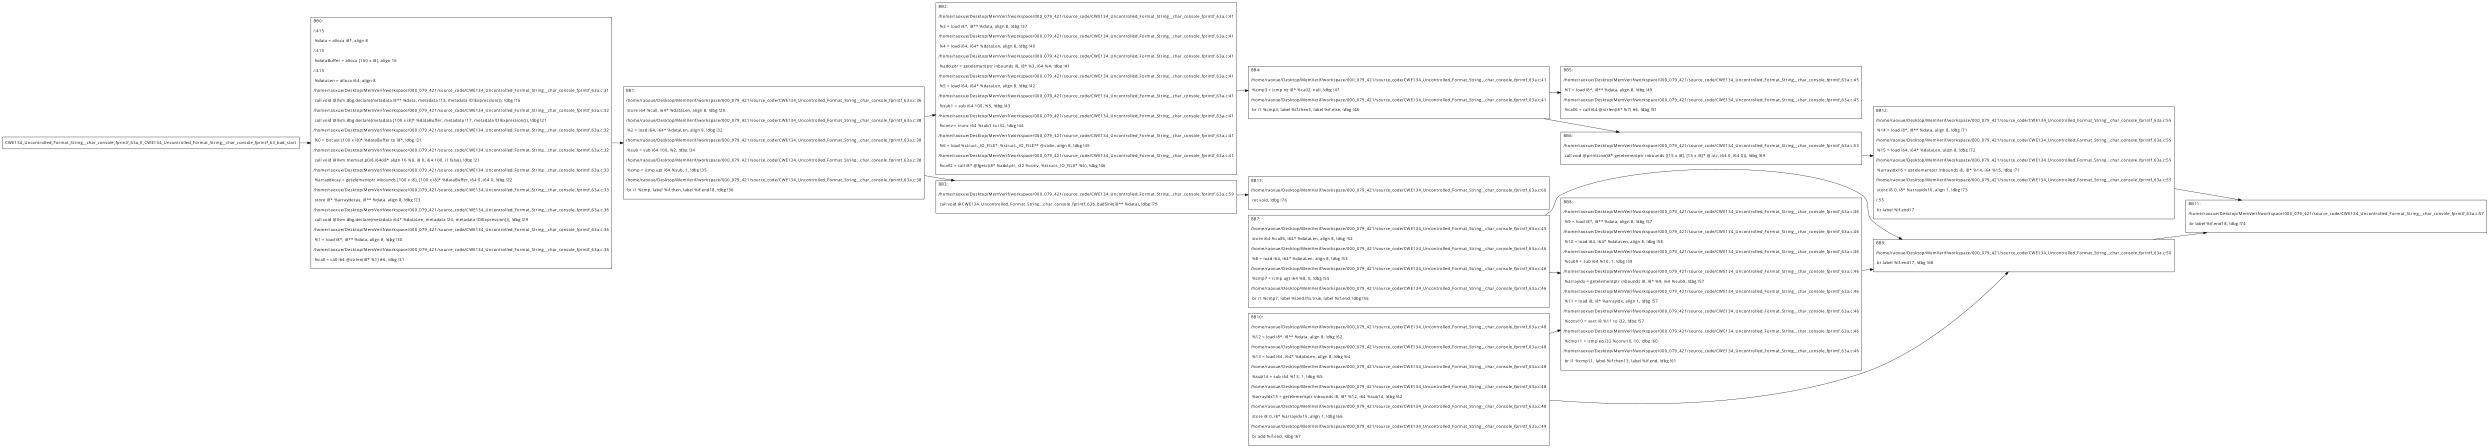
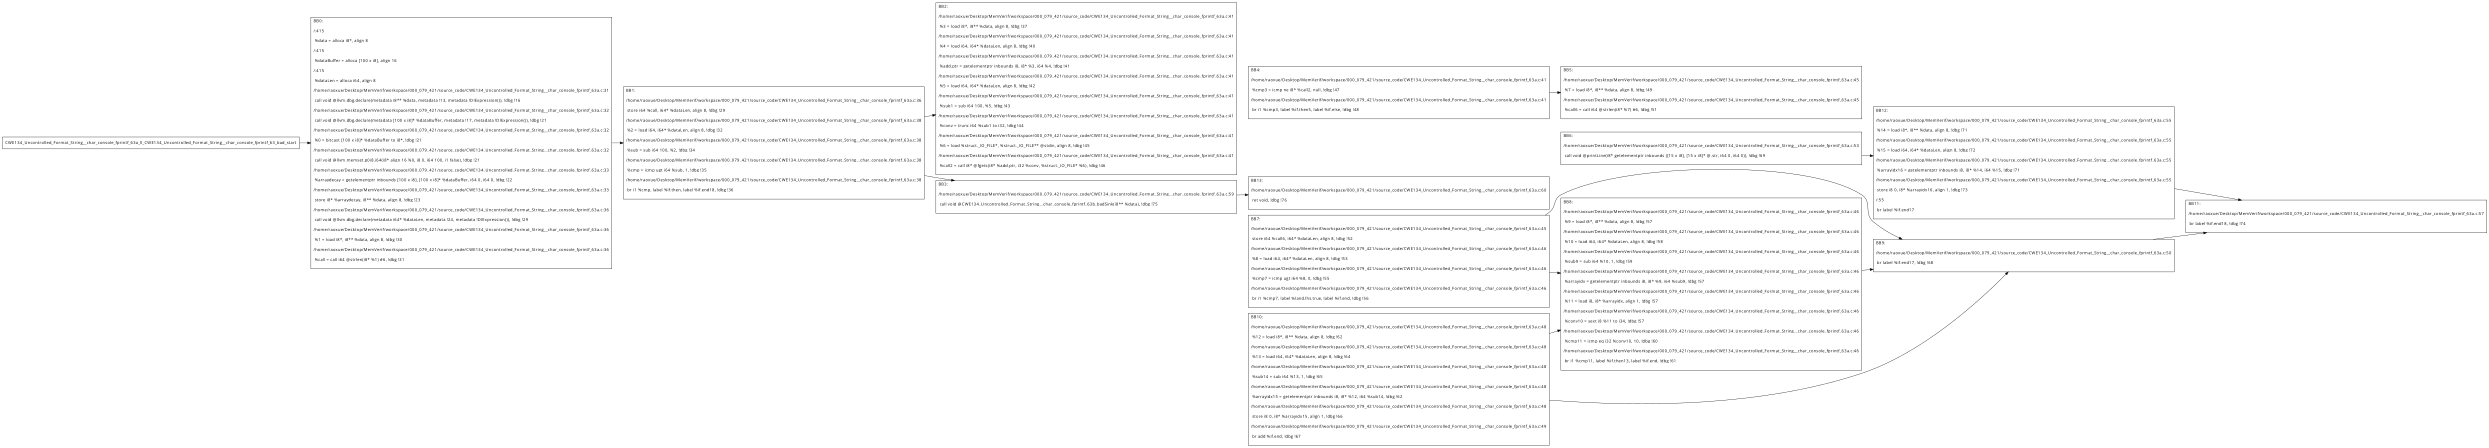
edge "BB2:" -> "BB4:": removed
edge "BB4:" -> "BB6:": removed
node "BB8:": text "%conv10 = sext i8 %11 to i32, !dbg !57" -> "%conv10 = sext i8 %11 to i34, !dbg !57"
